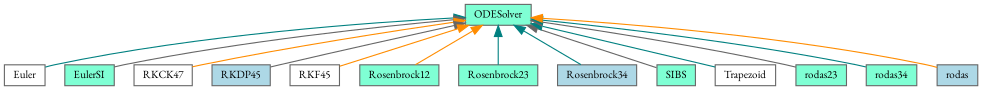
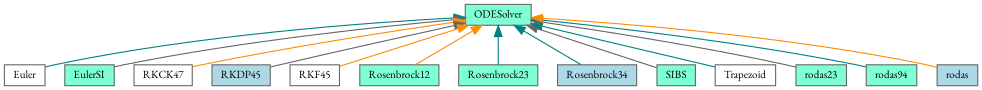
node "rodas34": label "rodas34" -> "rodas94"
